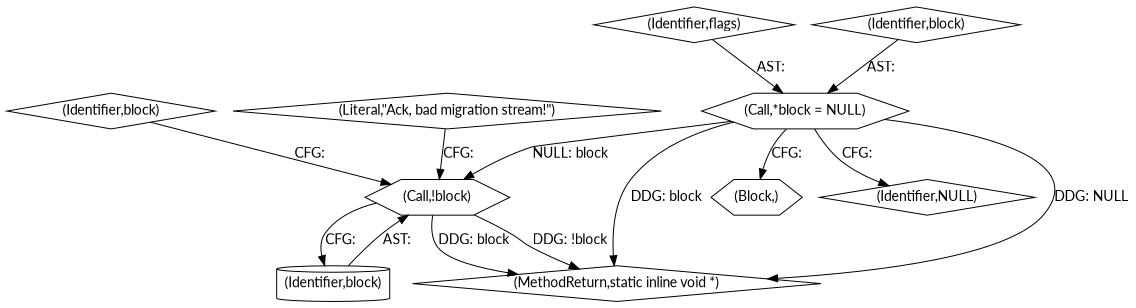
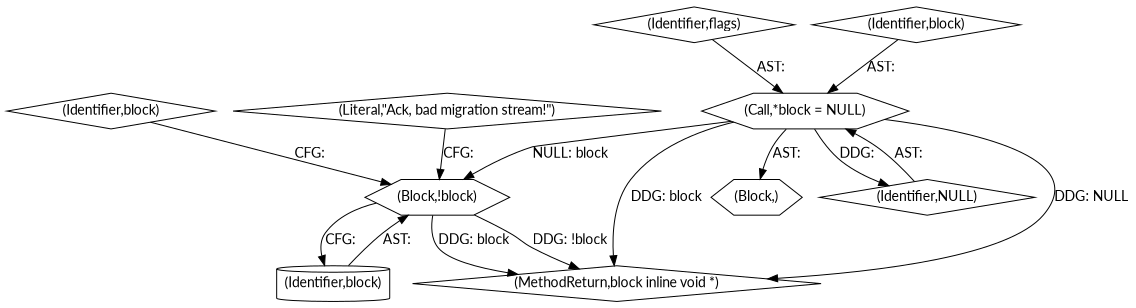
edge "(Call,*block = NULL)" -> "(Block,)": label "CFG: " -> "AST: "
edge "(Call,*block = NULL)" -> "(Identifier,NULL)": label "CFG: " -> "DDG: "
edge "(Identifier,NULL)" -> "(Call,*block = NULL)": added, label "AST:"
node "(Call,!block)": label "(Call,!block)" -> "(Block,!block)"
node "(MethodReturn,static inline void *)": label "(MethodReturn,static inline void *)" -> "(MethodReturn,block inline void *)"
